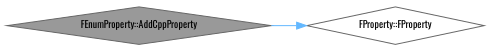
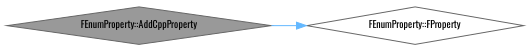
node "FProperty::FProperty": label "FProperty::FProperty" -> "FEnumProperty::FProperty"
